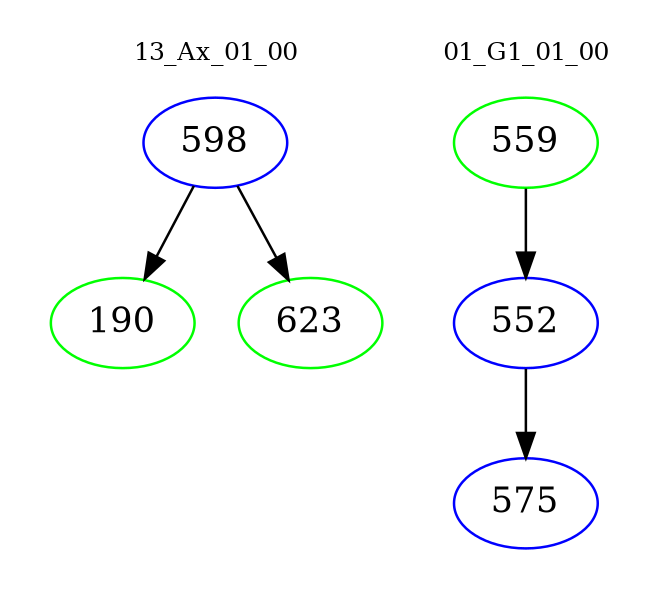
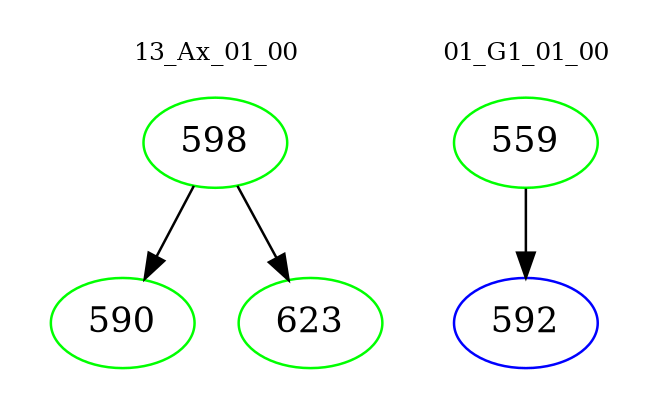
node "598": color blue -> green
node "190": label "190" -> "590"
node "552": label "552" -> "592"
node "575": removed
